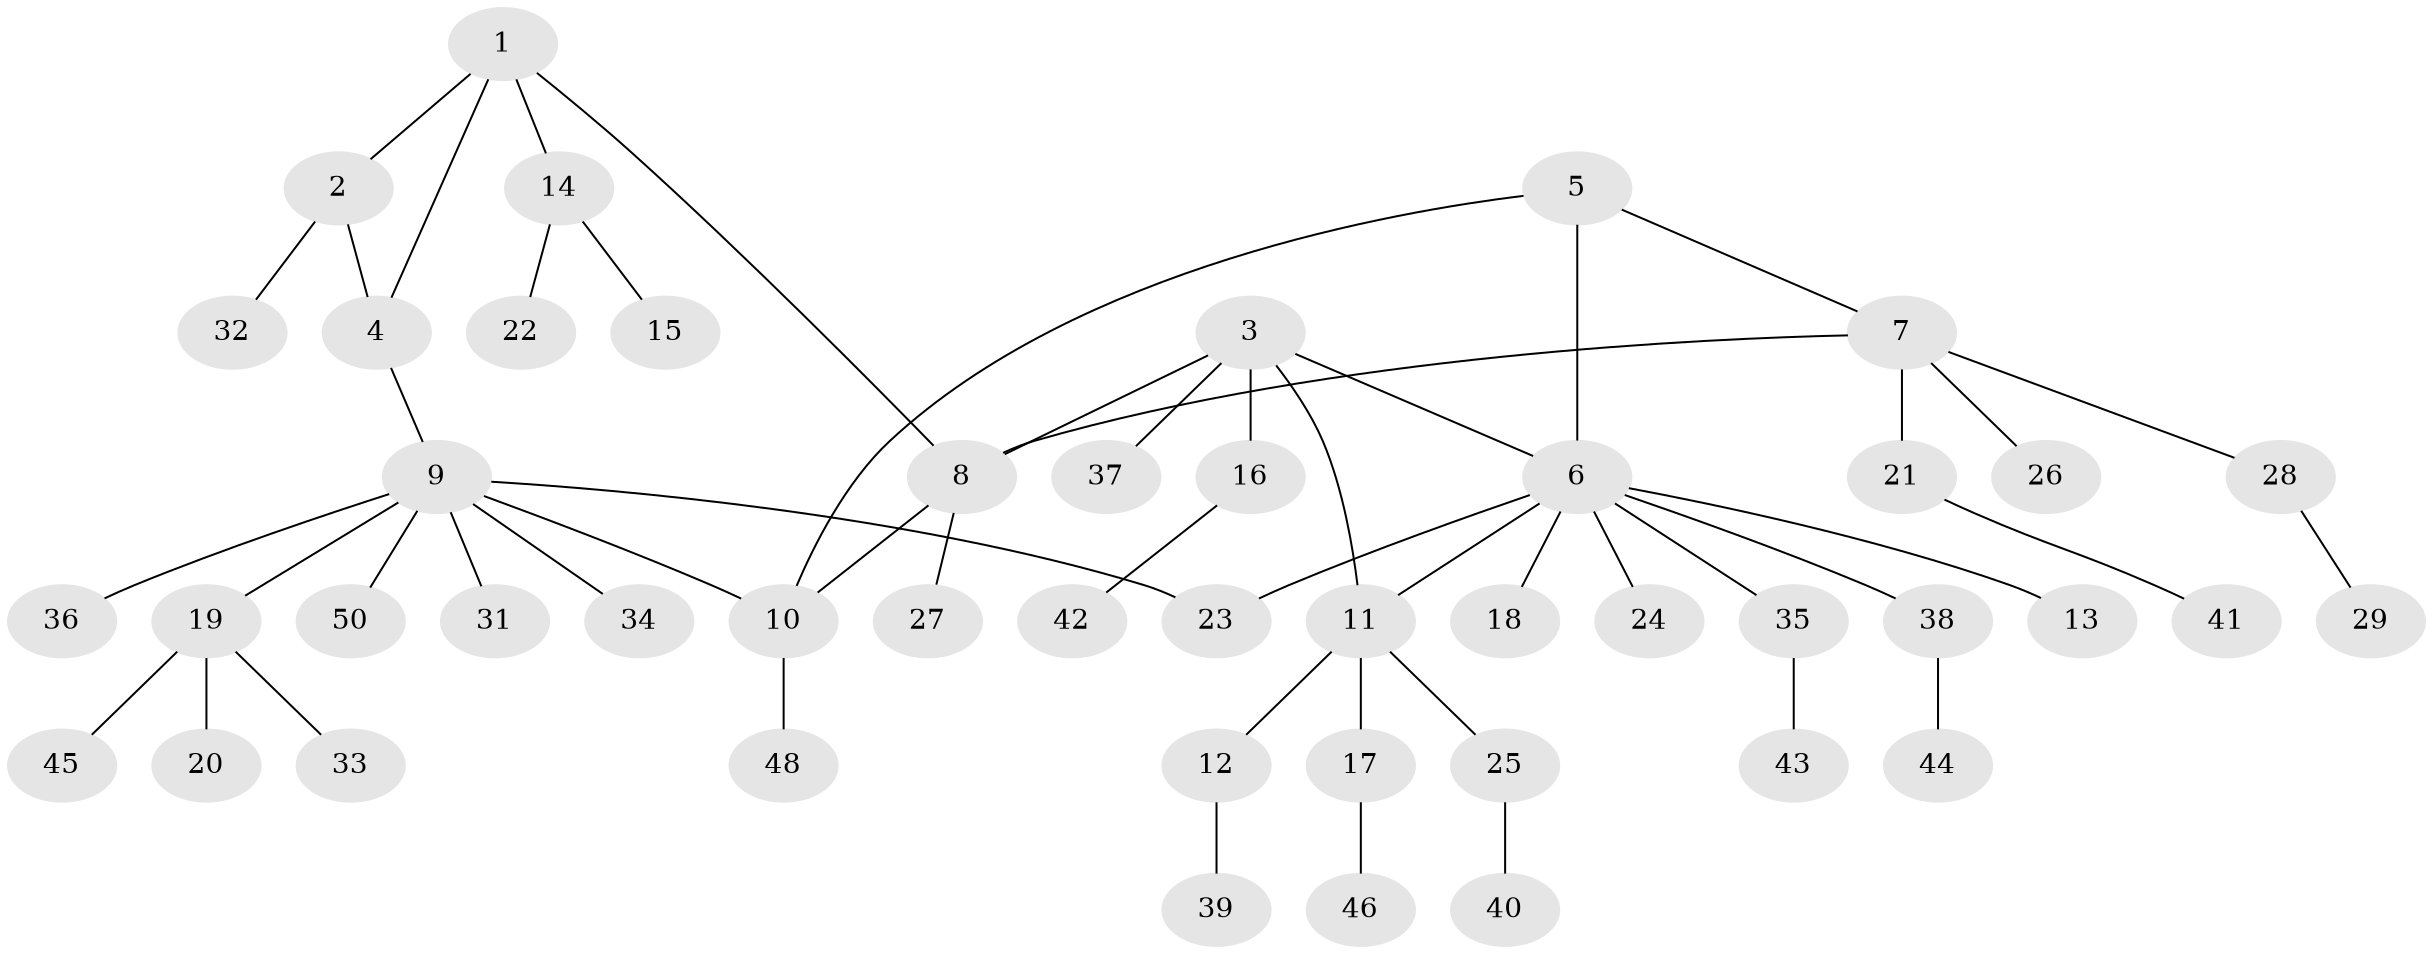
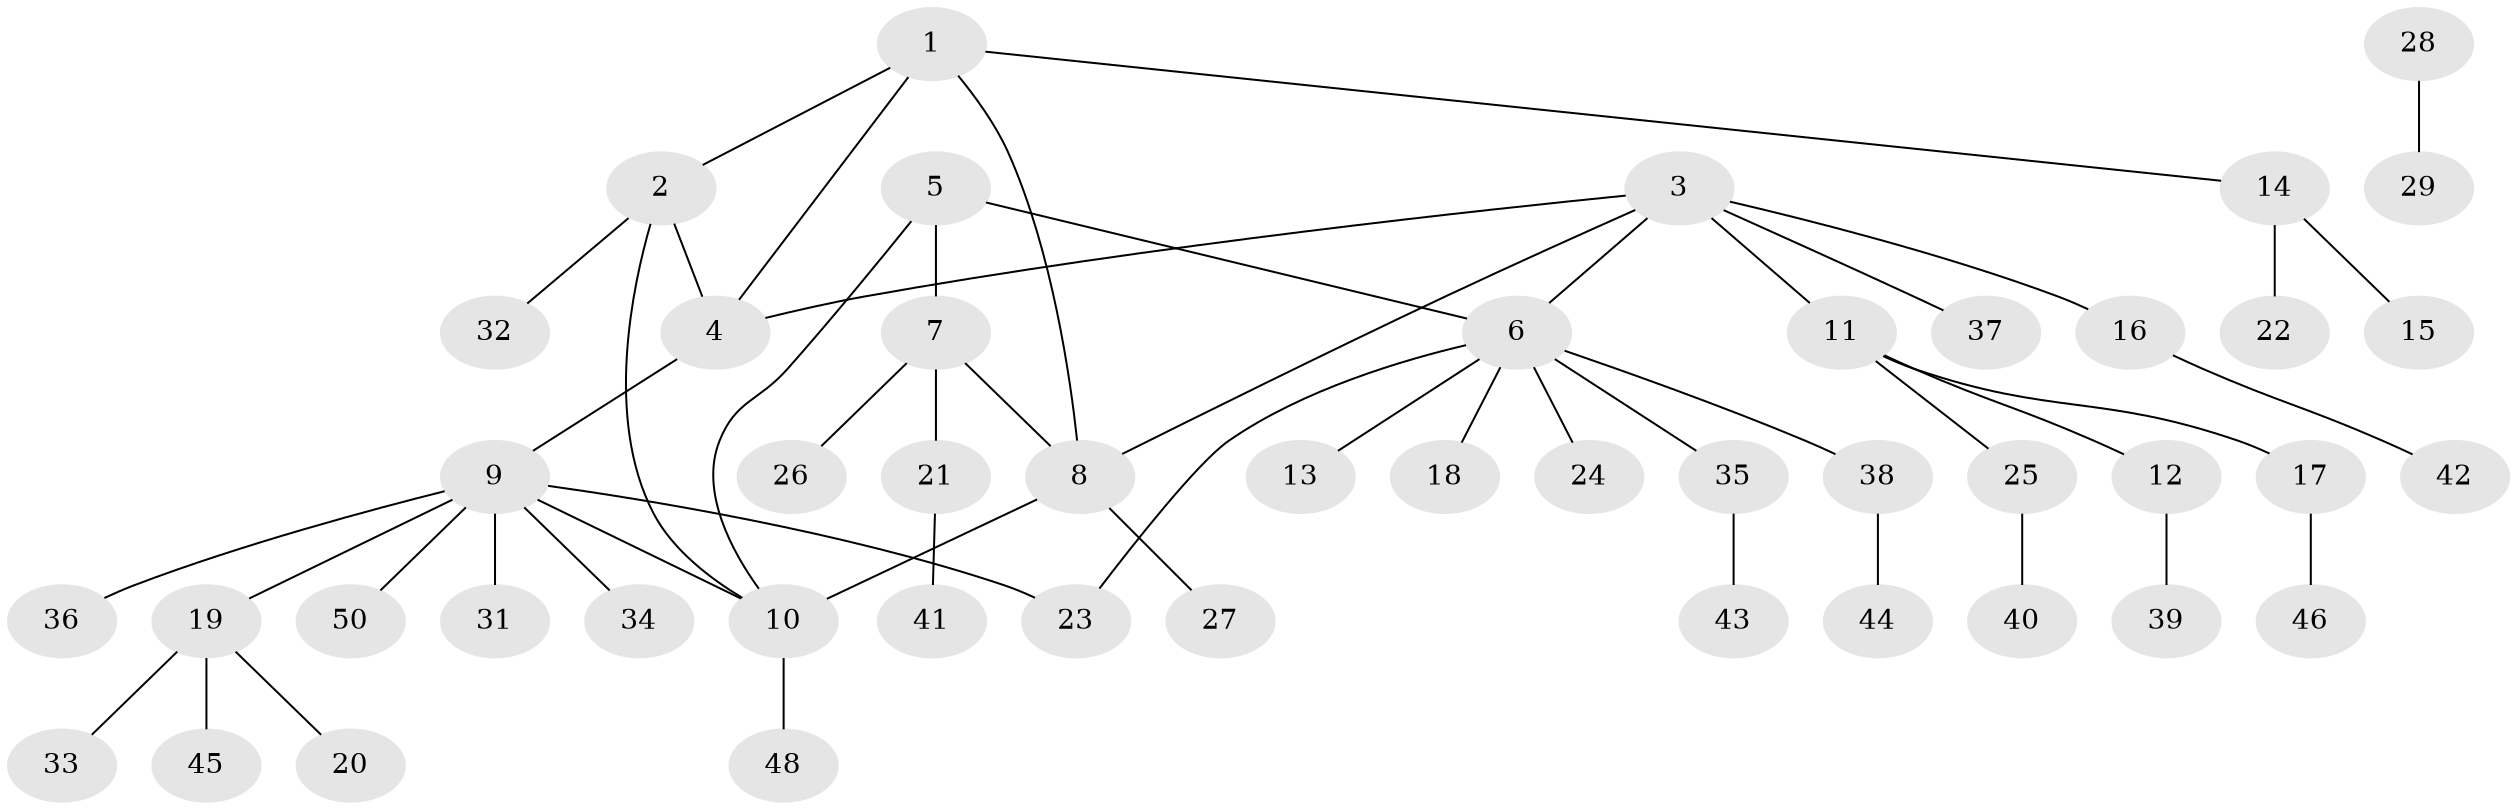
edge "3" -- "4": added
edge "7" -- "28": removed
edge "2" -- "10": added
edge "6" -- "11": removed
